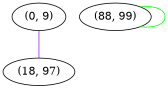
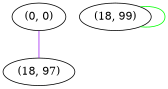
node "(0, 9)": label "(0, 9)" -> "(0, 0)"
node "(88, 99)": label "(88, 99)" -> "(18, 99)"
